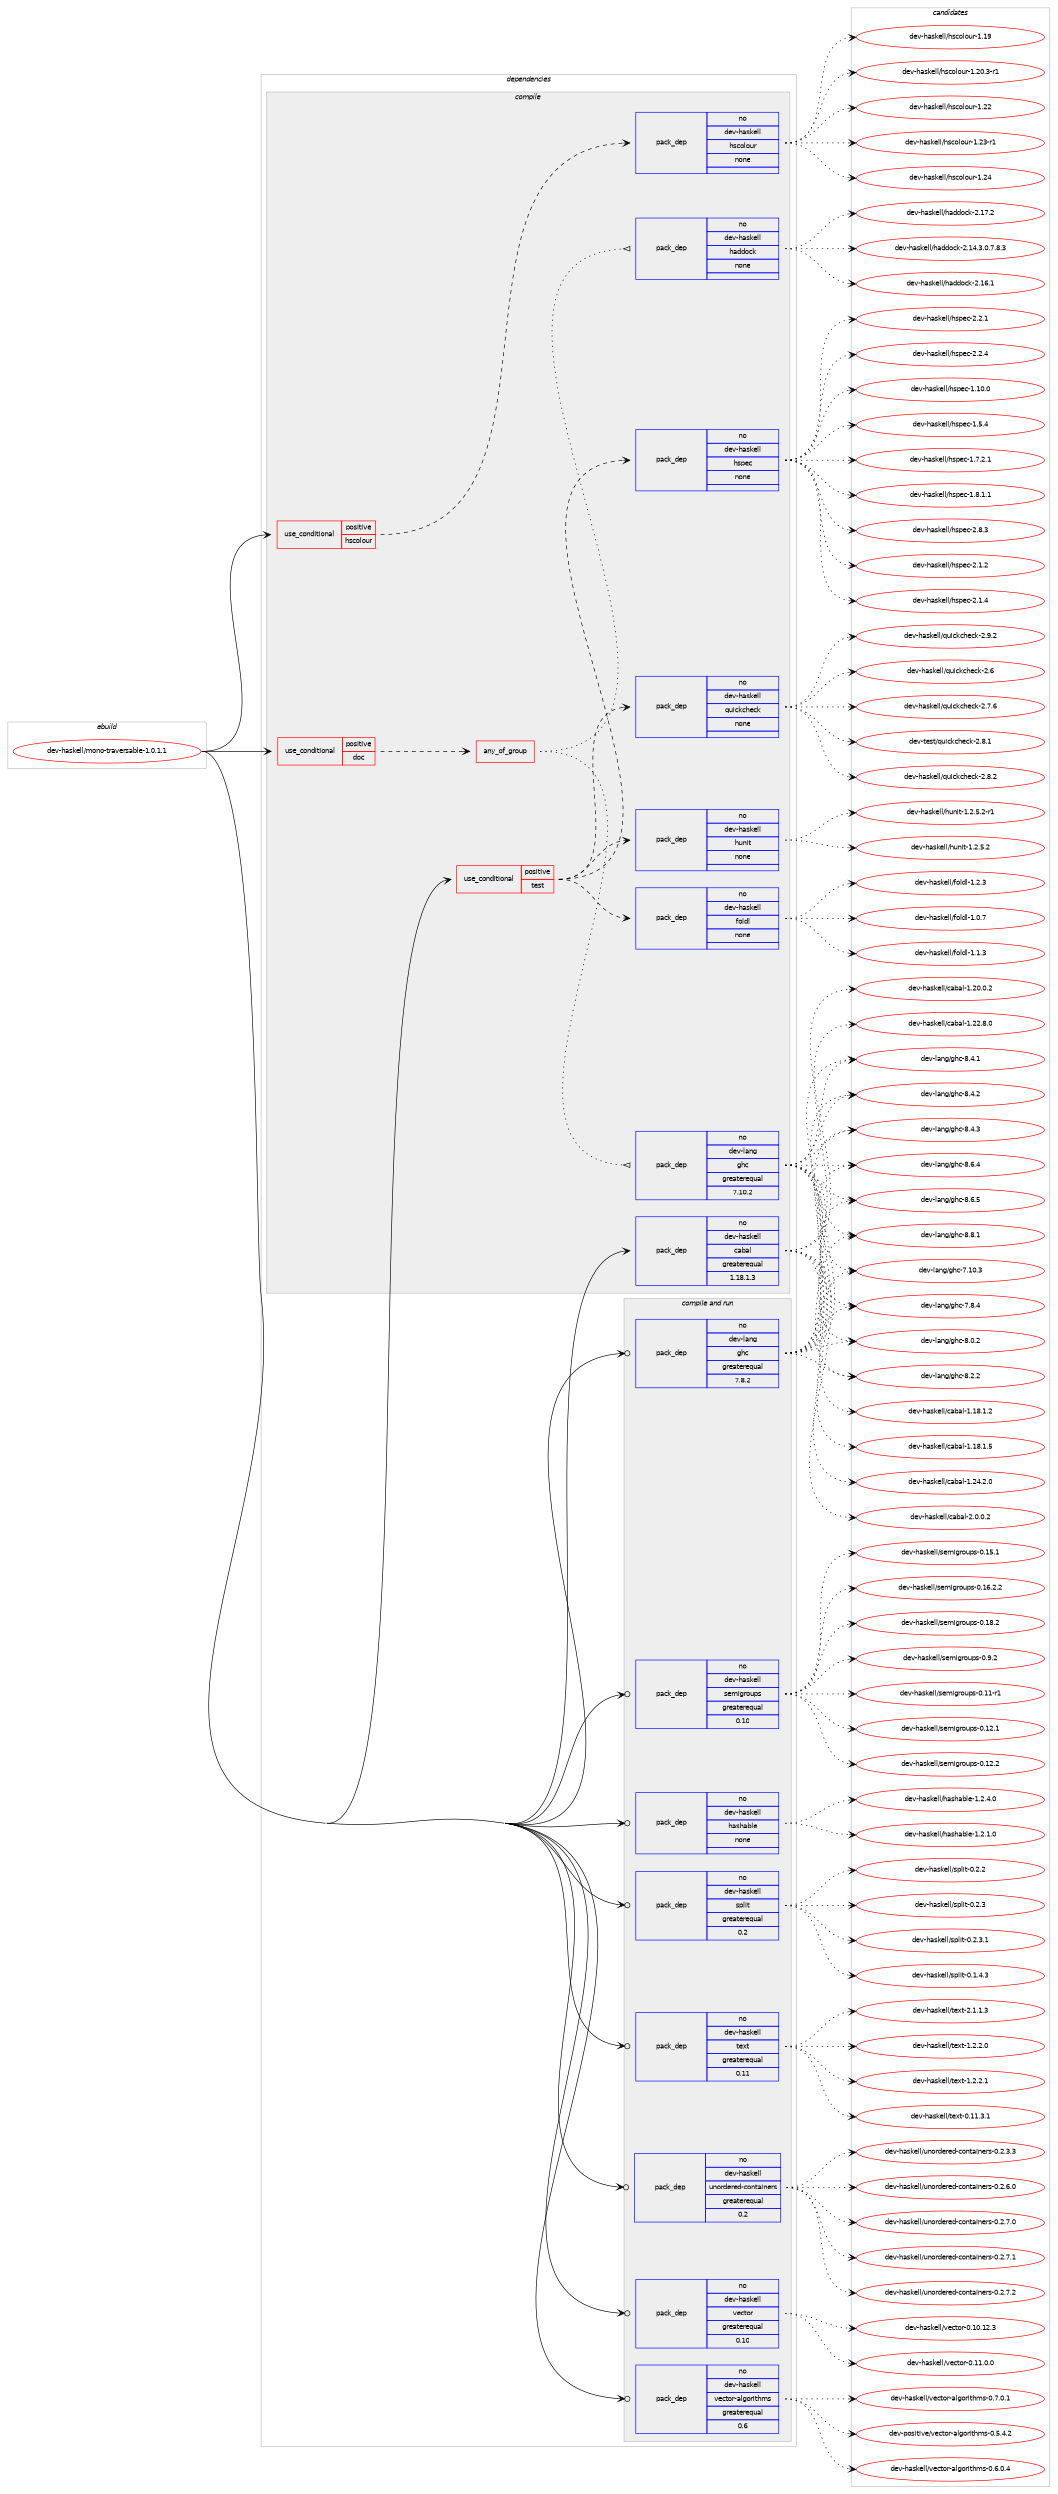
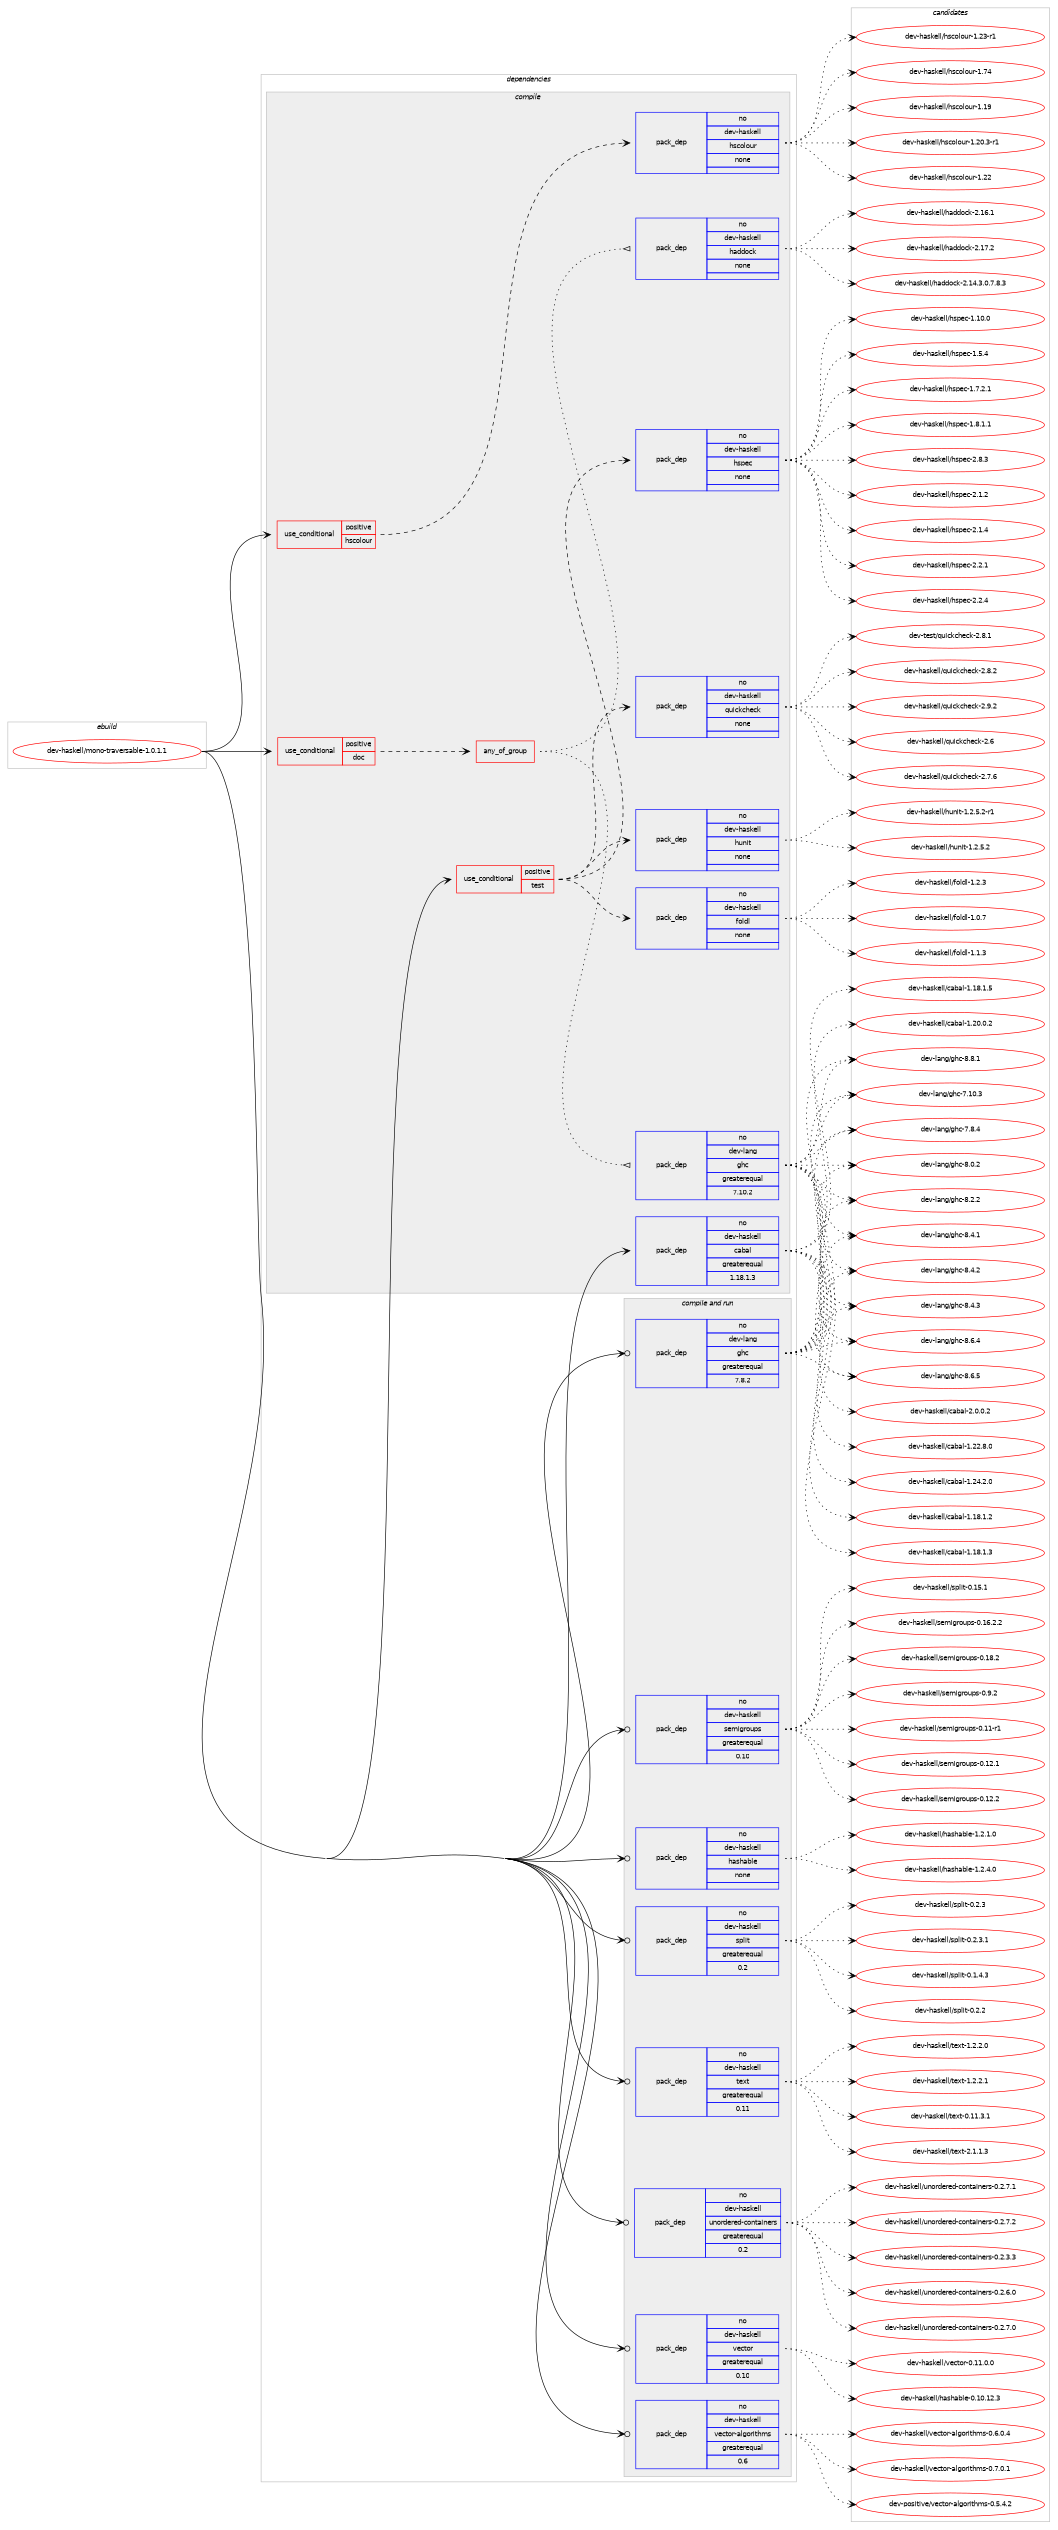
node "dev-haskell/hscolour-1.24": label "dev-haskell/hscolour-1.24" -> "dev-haskell/hscolour-1.74"
node "dev-haskell/cabal-1.18.1.3": added
node "dev-haskell/semigroups-0.15.1": label "dev-haskell/semigroups-0.15.1" -> "dev-haskell/split-0.15.1"
node "dev-haskell/vector-0.10.12.3": label "dev-haskell/vector-0.10.12.3" -> "dev-haskell/hashable-0.10.12.3"
